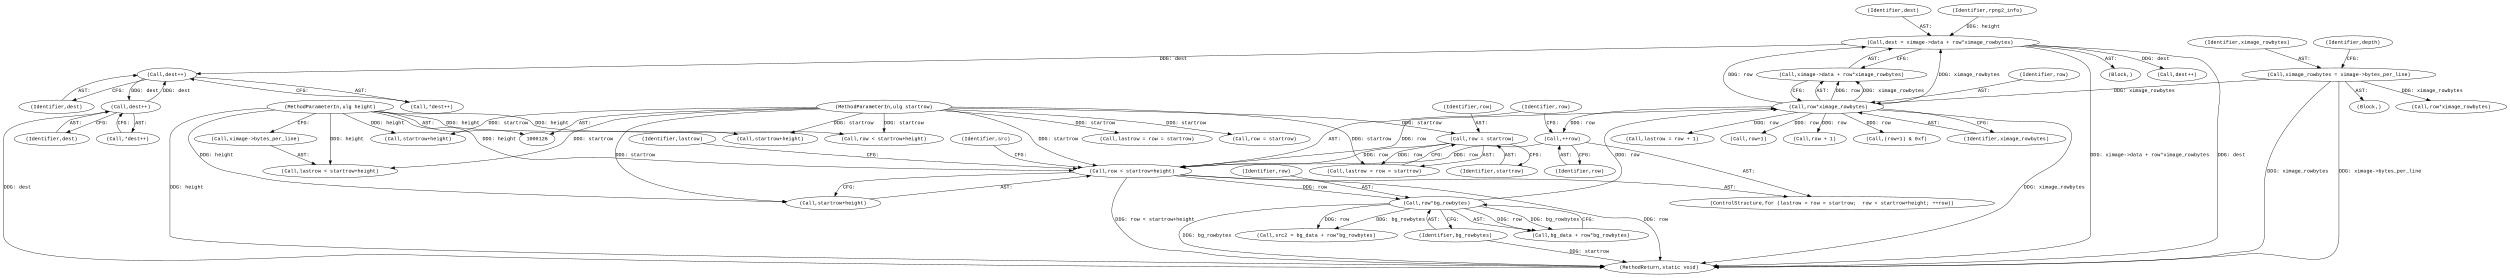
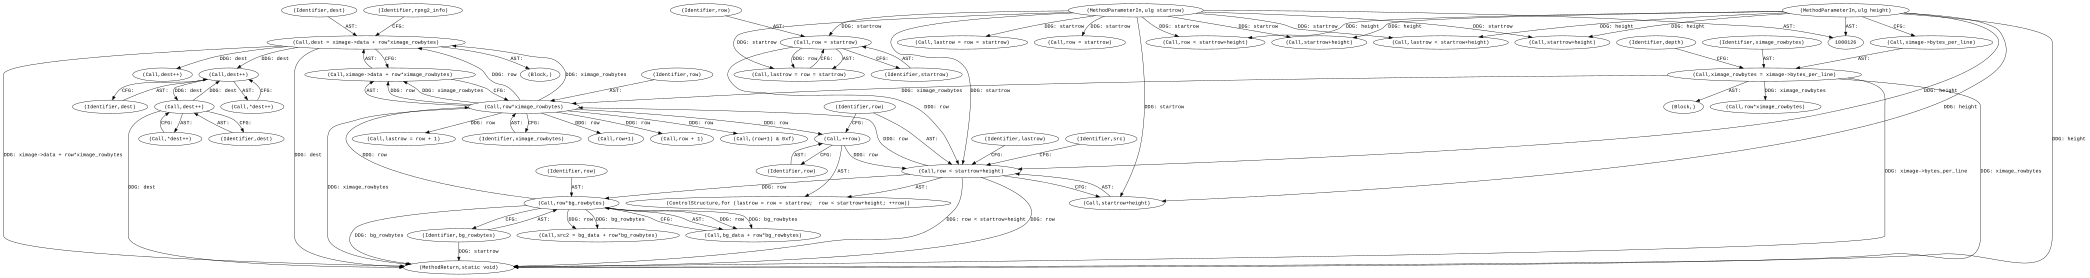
edge "(Identifier,rpng2_info)" -> "(Call,dest = ximage->data + row*ximage_rowbytes)": label "DDG: height" -> "CFG: "
edge "(Call,ximage->bytes_per_line)" -> "(Call,lastrow < startrow+height)": now "(Call,ximage->bytes_per_line)" -> "(Call,ximage_rowbytes = ximage->bytes_per_line)"
